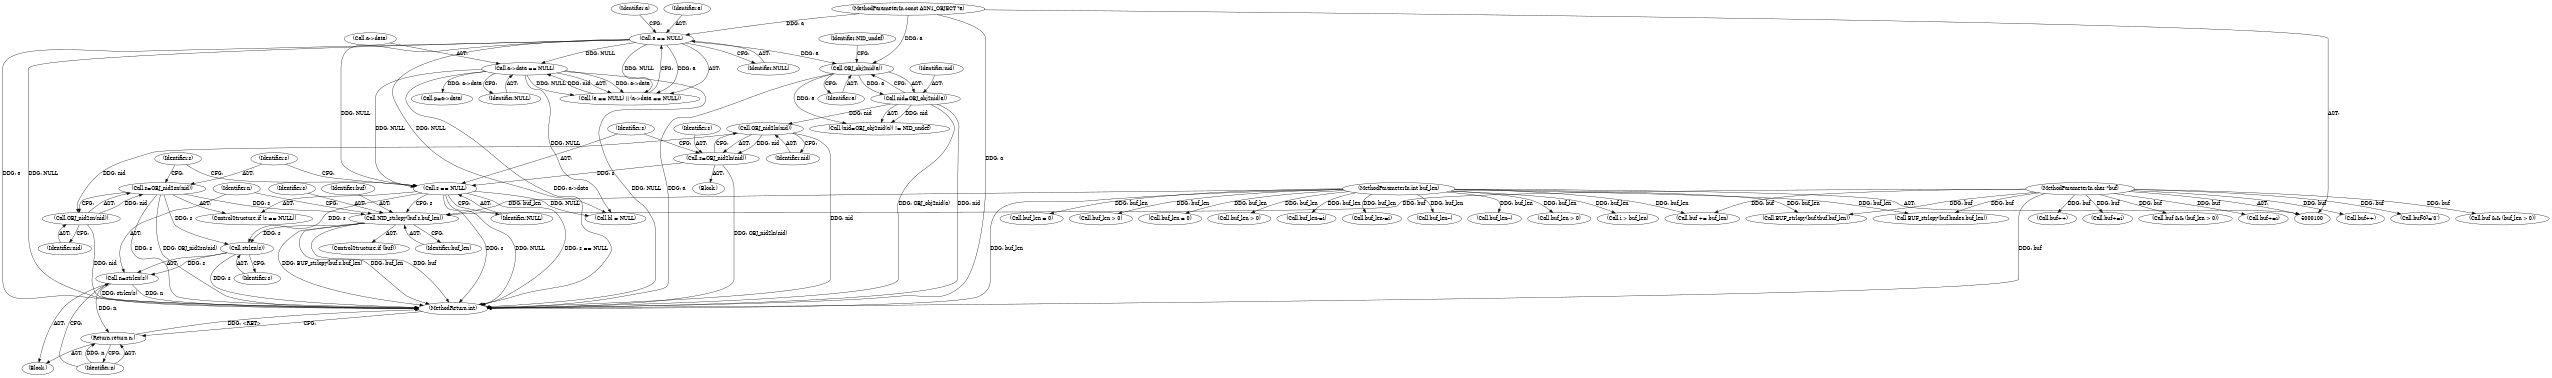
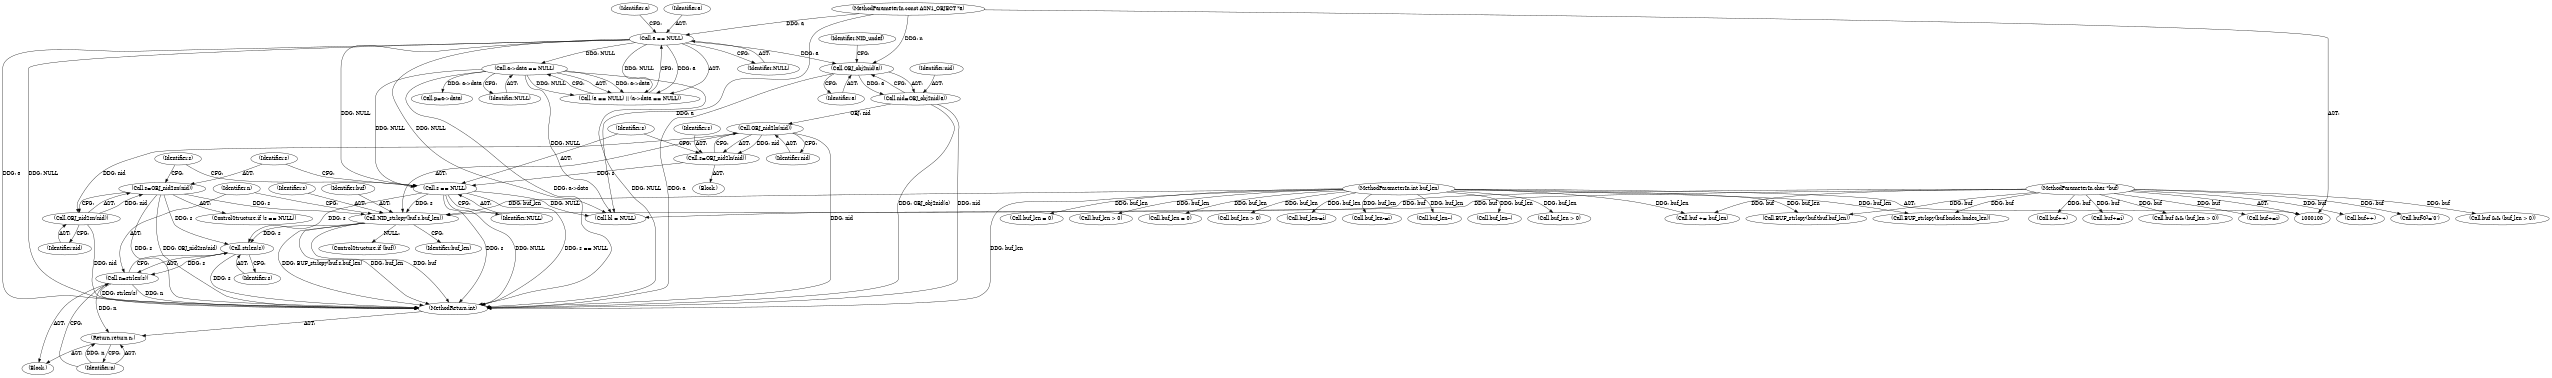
node "(Call,a->data)": removed
edge "(MethodParameterIn,const ASN1_OBJECT *a)" -> "(Call,OBJ_obj2nid(a))": label "DDG: a" -> "DDG: n"
edge "(Call,(a == NULL) || (a->data == NULL))" -> "(Call,a->data == NULL)": label "DDG: nid" -> "CFG: "
edge "(Call,nid=OBJ_obj2nid(a))" -> "(Call,OBJ_nid2ln(nid))": label "DDG: nid" -> "OBJ: nid"
node "(Call,(nid=OBJ_obj2nid(a)) != NID_undef)": removed
edge "(Call,s == NULL)" -> "(ControlStructure,if (s == NULL))": removed, label "AST:"
edge "(Call,s == NULL)" -> "(Call,NID_strlcpy(buf,s,buf_len))": label "CFG: s" -> "DDG: s"
node "(Call,i > buf_len)": removed
node "(Call,BUF_strlcpy(buf,bndec,buf_len))": label "(Call,BUF_strlcpy(buf,bndec,buf_len))" -> "(Call,BUF_strlcpy(buf,bndec,bndec_len))"
node "5000100": label "5000100" -> "1000100"
edge "(Call,NID_strlcpy(buf,s,buf_len))" -> "(ControlStructure,if (buf))": label "AST: " -> "NULL: "
edge "(Identifier,buf_len)" -> "(Call,NID_strlcpy(buf,s,buf_len))": now "(Call,OBJ_nid2ln(nid))" -> "(Call,NID_strlcpy(buf,s,buf_len))"
edge "(Call,n=strlen(s))" -> "(Call,strlen(s))": added, label "CFG:"
edge "(Call,s=OBJ_nid2ln(nid))" -> "(MethodReturn,int)": removed, label "DDG: OBJ_nid2ln(nid)"
edge "(MethodParameterIn,const ASN1_OBJECT *a)" -> "(MethodReturn,int)": now "(MethodParameterIn,const ASN1_OBJECT *a)" -> "(Call,bl = NULL)"
edge "(MethodParameterIn,char *buf)" -> "(MethodReturn,int)": now "(MethodParameterIn,char *buf)" -> "(Call,bl = NULL)"
edge "(Return,return n;)" -> "(MethodReturn,int)": removed, label "DDG: <RET>"
edge "(MethodReturn,int)" -> "(Return,return n;)": label "CFG: " -> "AST: "
